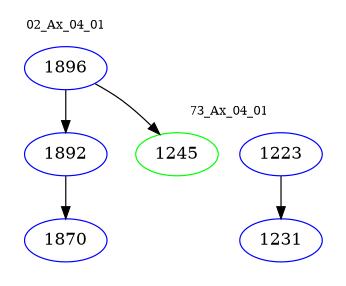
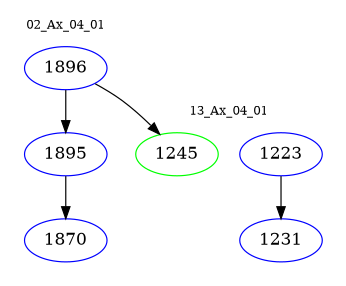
cluster "73_Ax_04_01": label "73_Ax_04_01" -> "13_Ax_04_01"
node "1892": label "1892" -> "1895"
